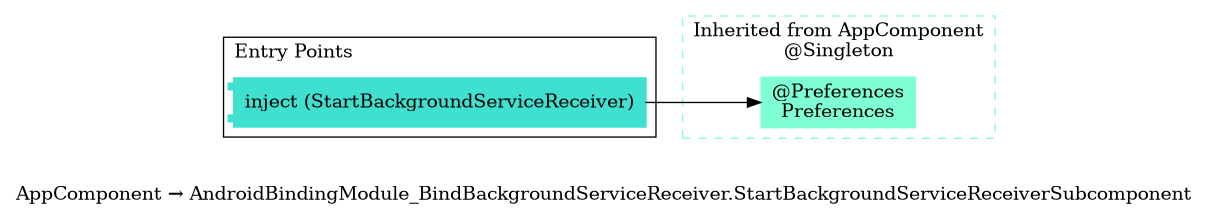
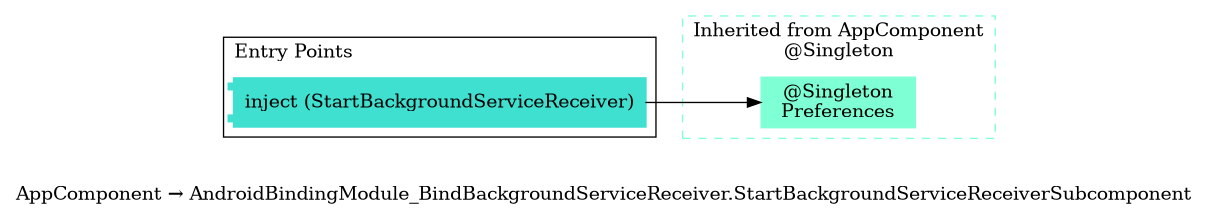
node "@Preferences Preferences": label "@Preferences Preferences" -> "@Singleton Preferences"
